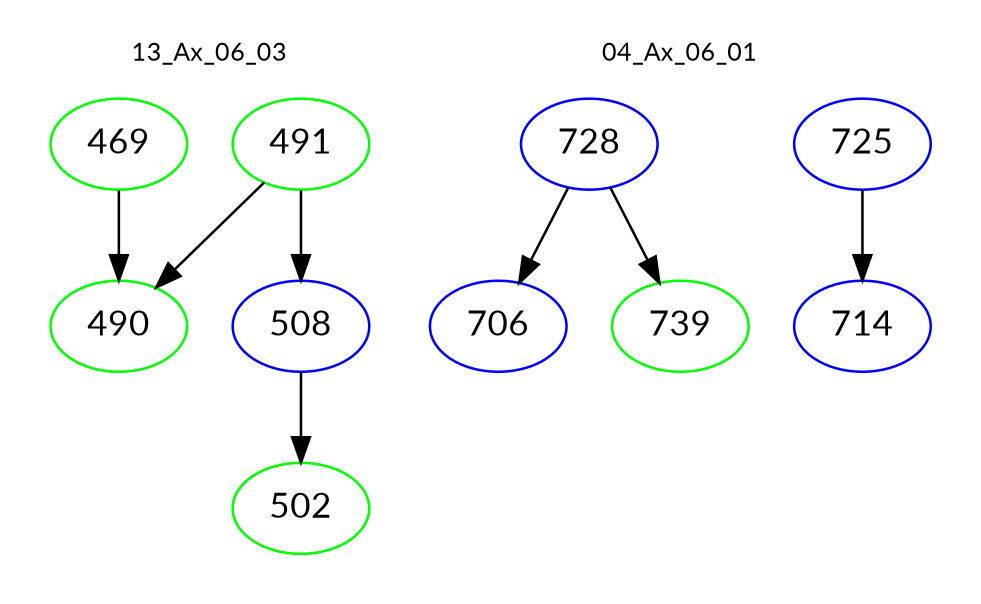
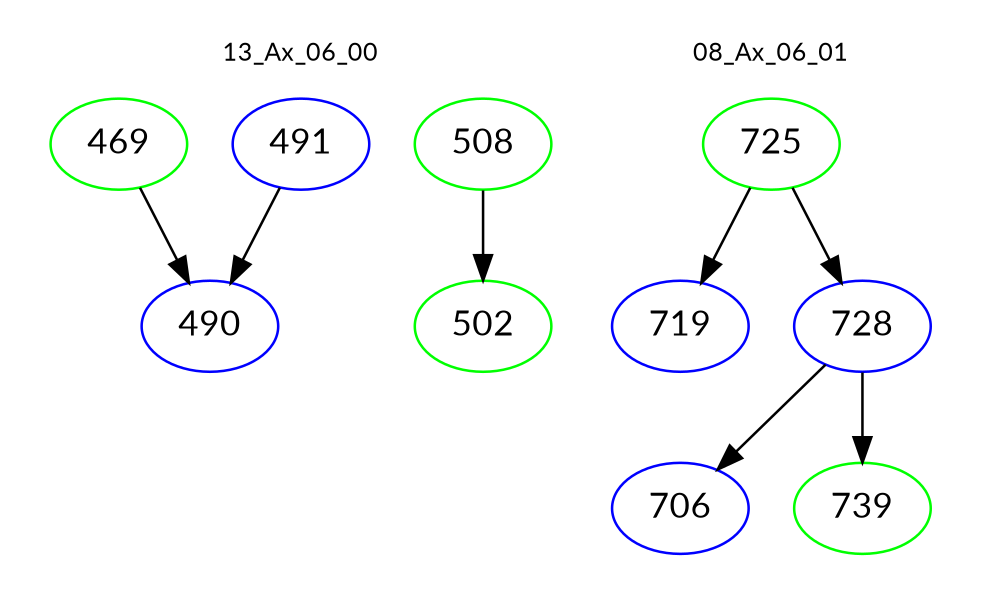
cluster "13_Ax_06_03": label "13_Ax_06_03" -> "13_Ax_06_00"
cluster "04_Ax_06_01": label "04_Ax_06_01" -> "08_Ax_06_01"
node "491": color green -> blue
node "725": color blue -> green
edge "491" -> "508": removed
edge "725" -> "728": added
node "490": color green -> blue
node "508": color blue -> green
node "714": label "714" -> "719"
